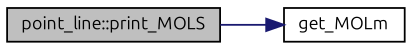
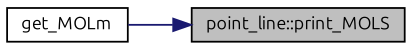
edge "point_line::print_MOLS" -> "get_MOLm": reversed
